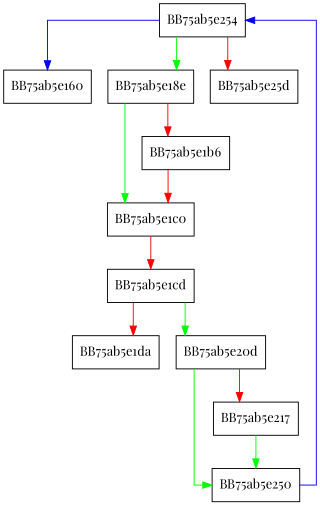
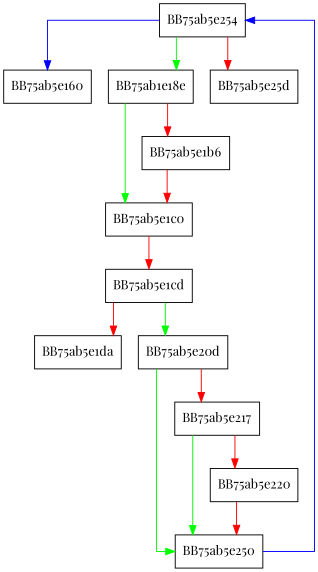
node "BB75ab5e18e": label "BB75ab5e18e" -> "BB75ab1e18e"
node "BB75ab5e220": added
